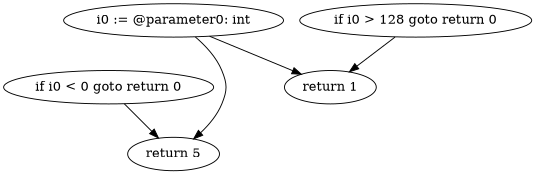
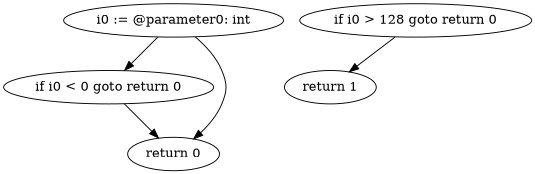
edge "i0 := @parameter0: int" -> "return 1": now "i0 := @parameter0: int" -> "if i0 < 0 goto return 0"
node "return 5": label "return 5" -> "return 0"
